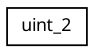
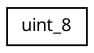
node "uint_2": label "uint_2" -> "uint_8"
